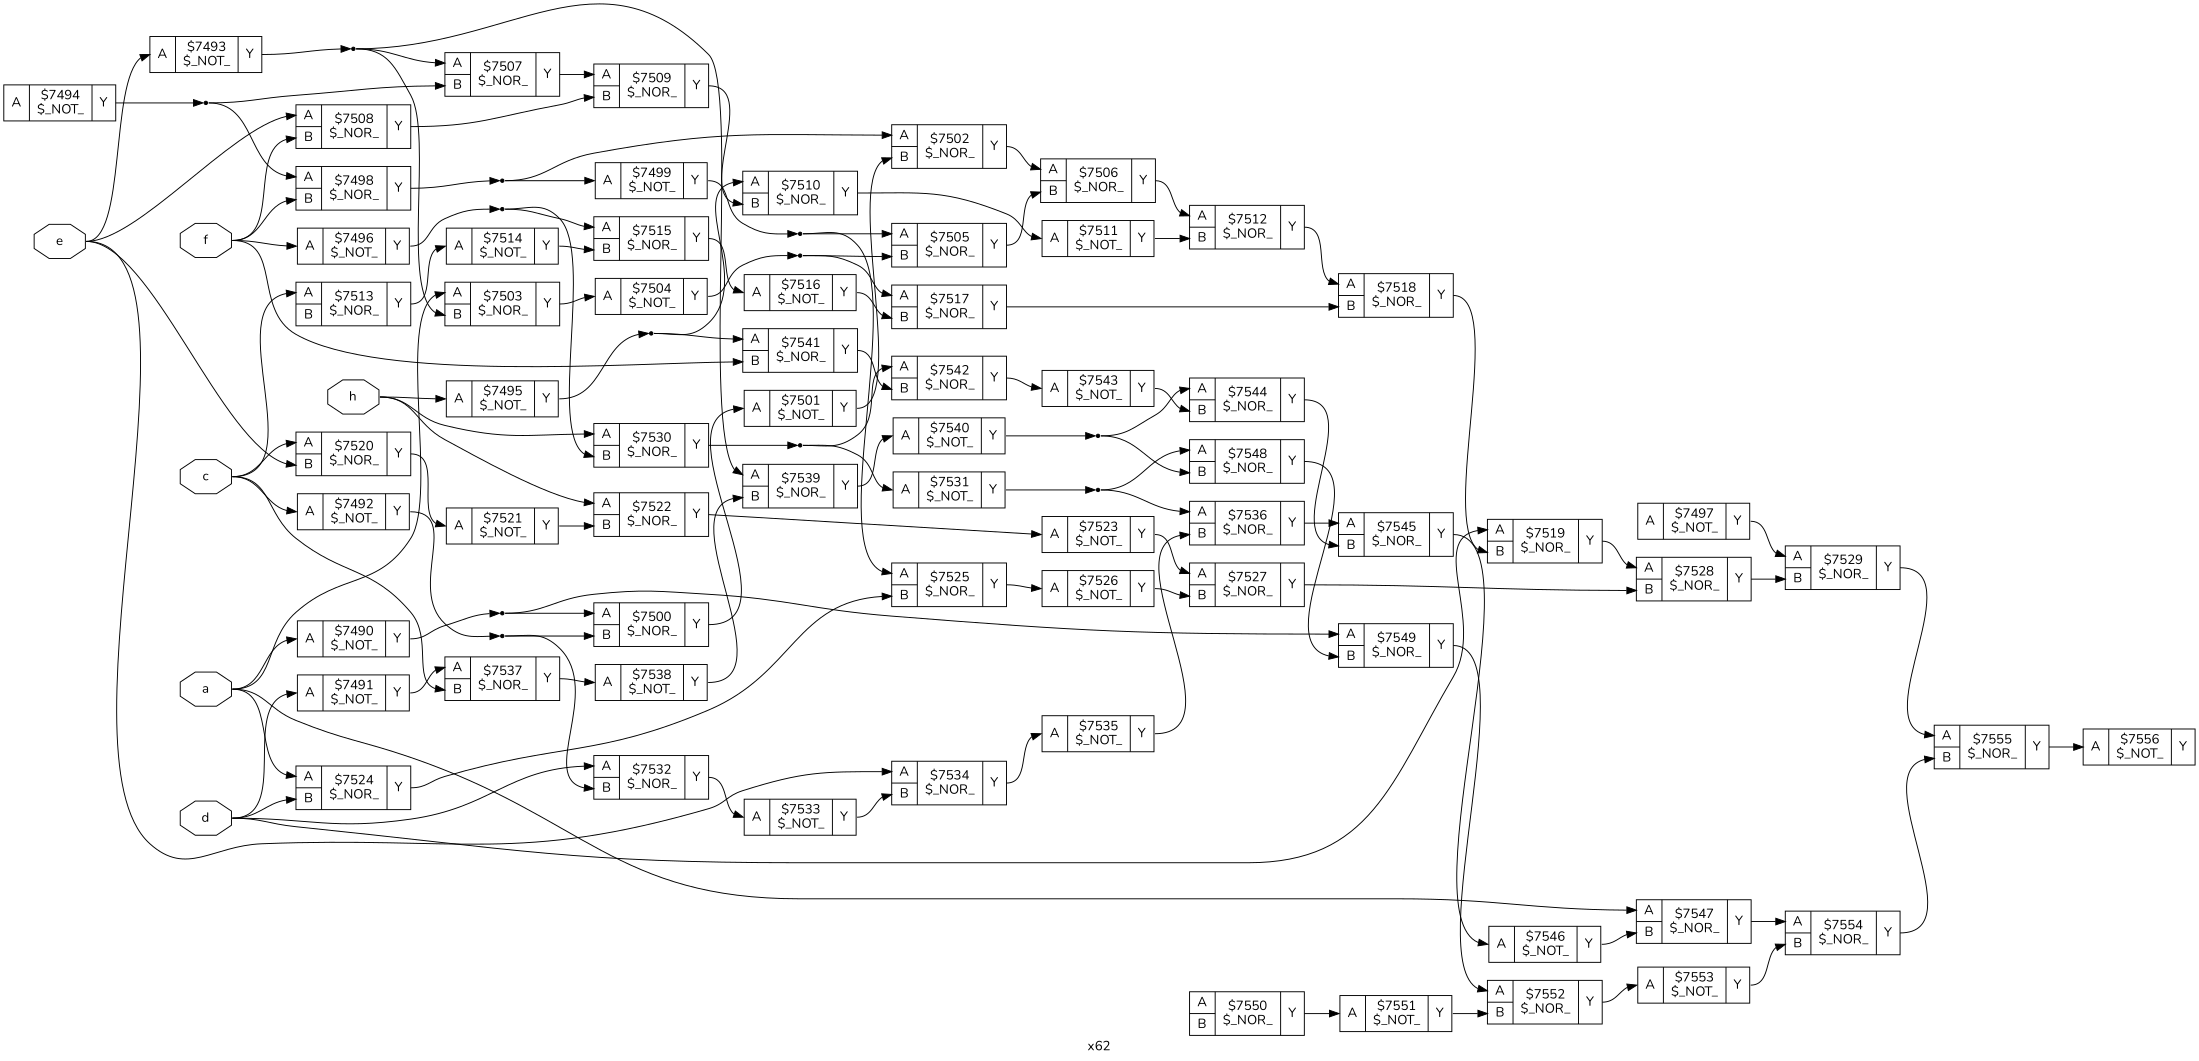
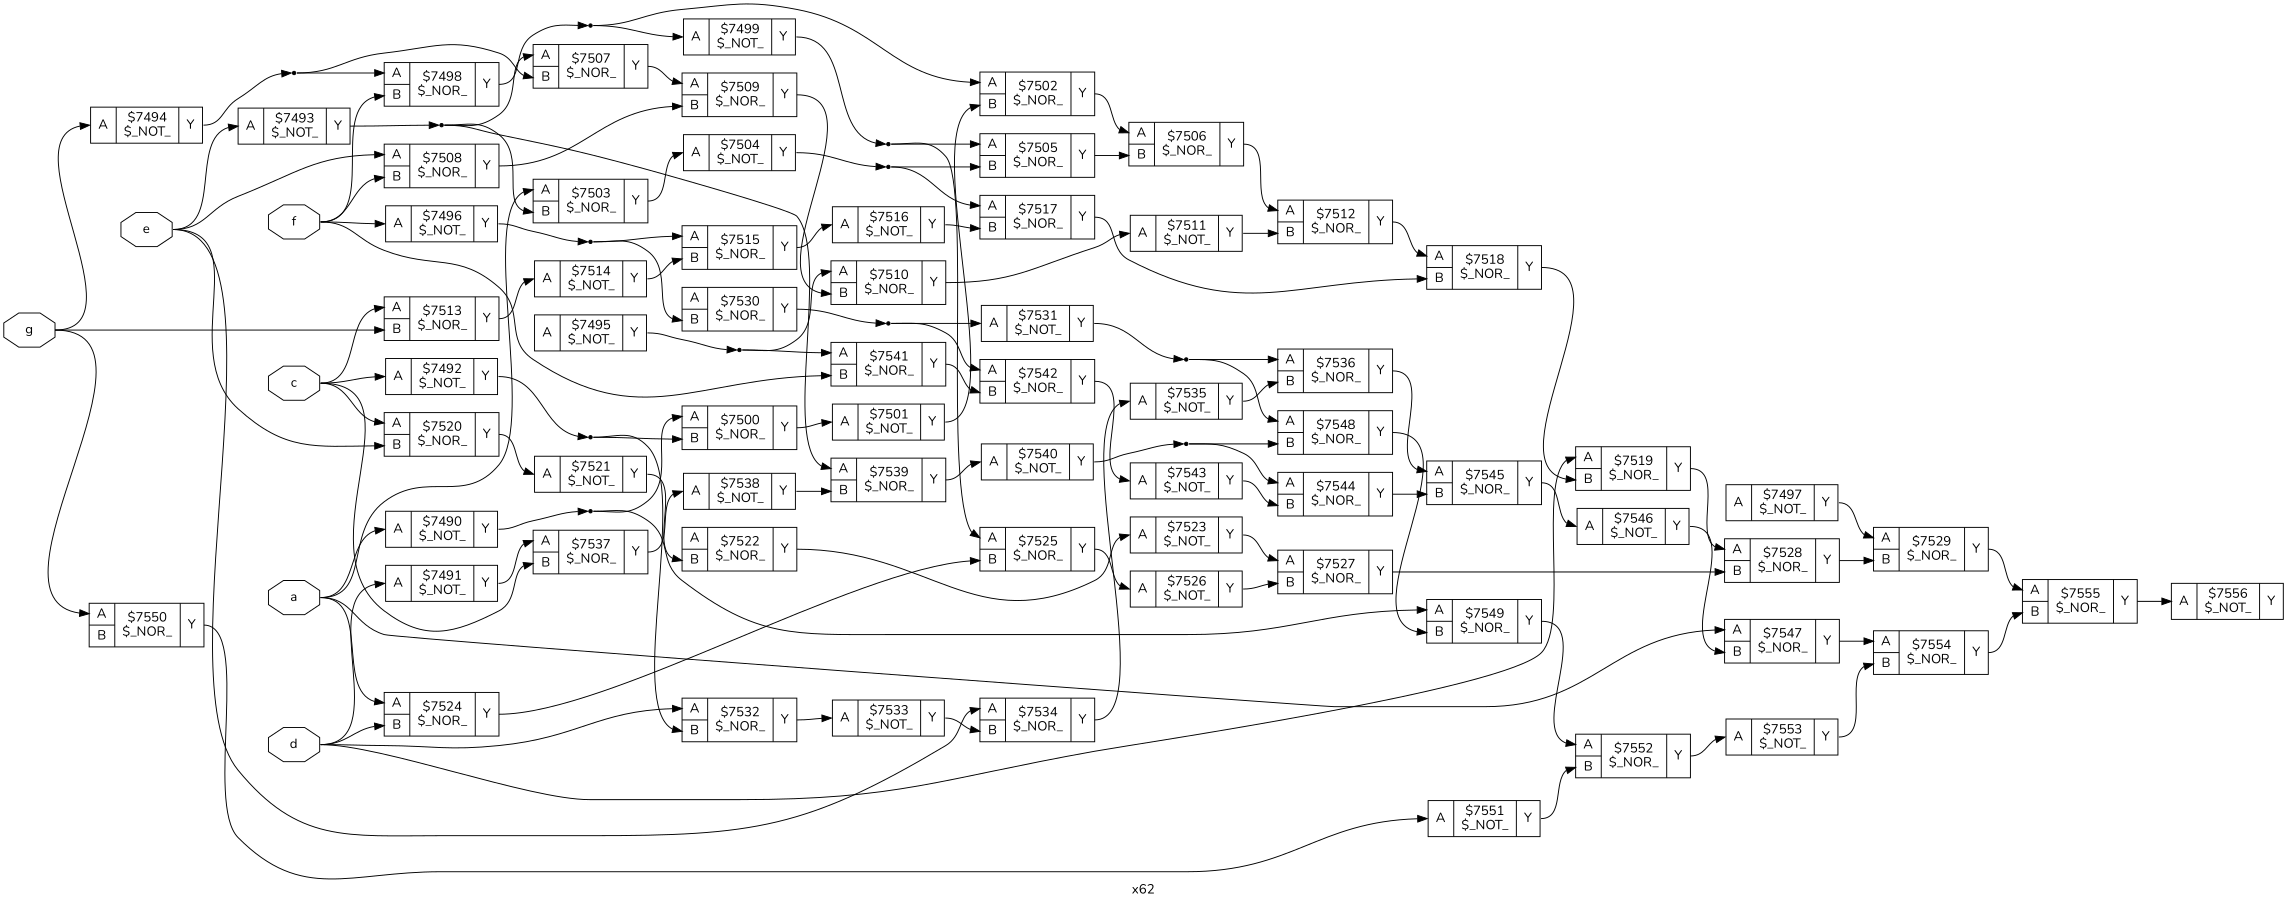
node "g": added
node "h": removed
